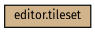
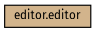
node "editor.tileset": label "editor.tileset" -> "editor.editor"
